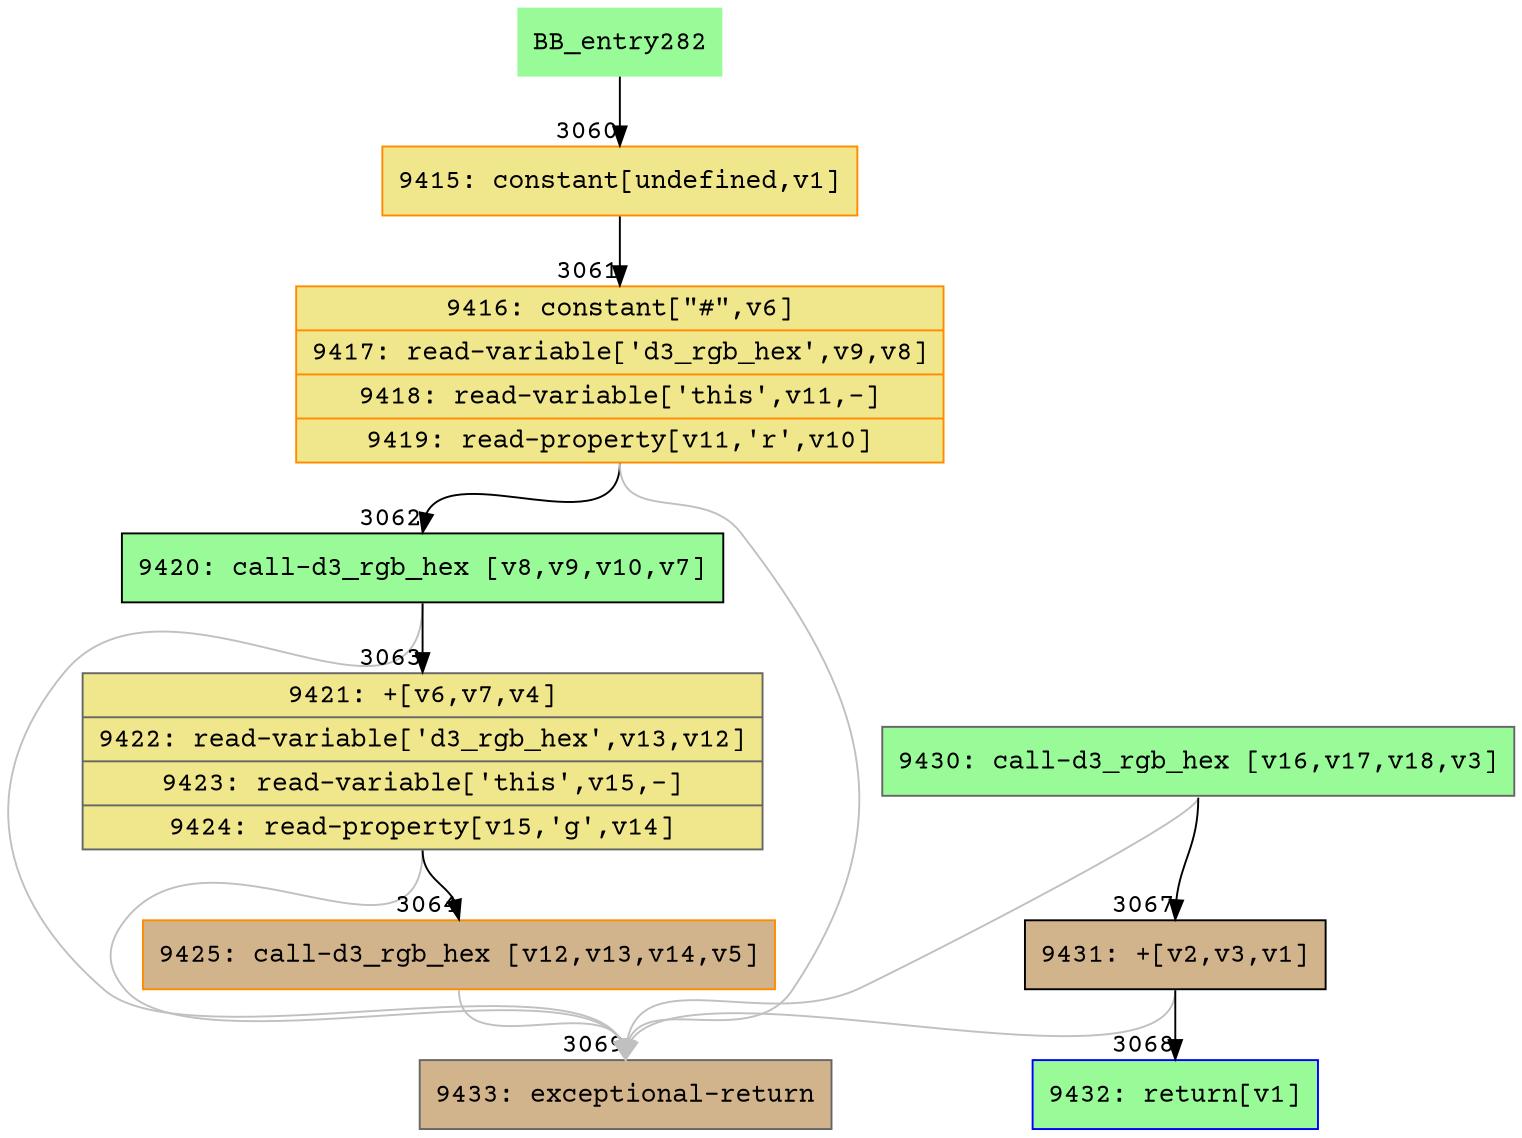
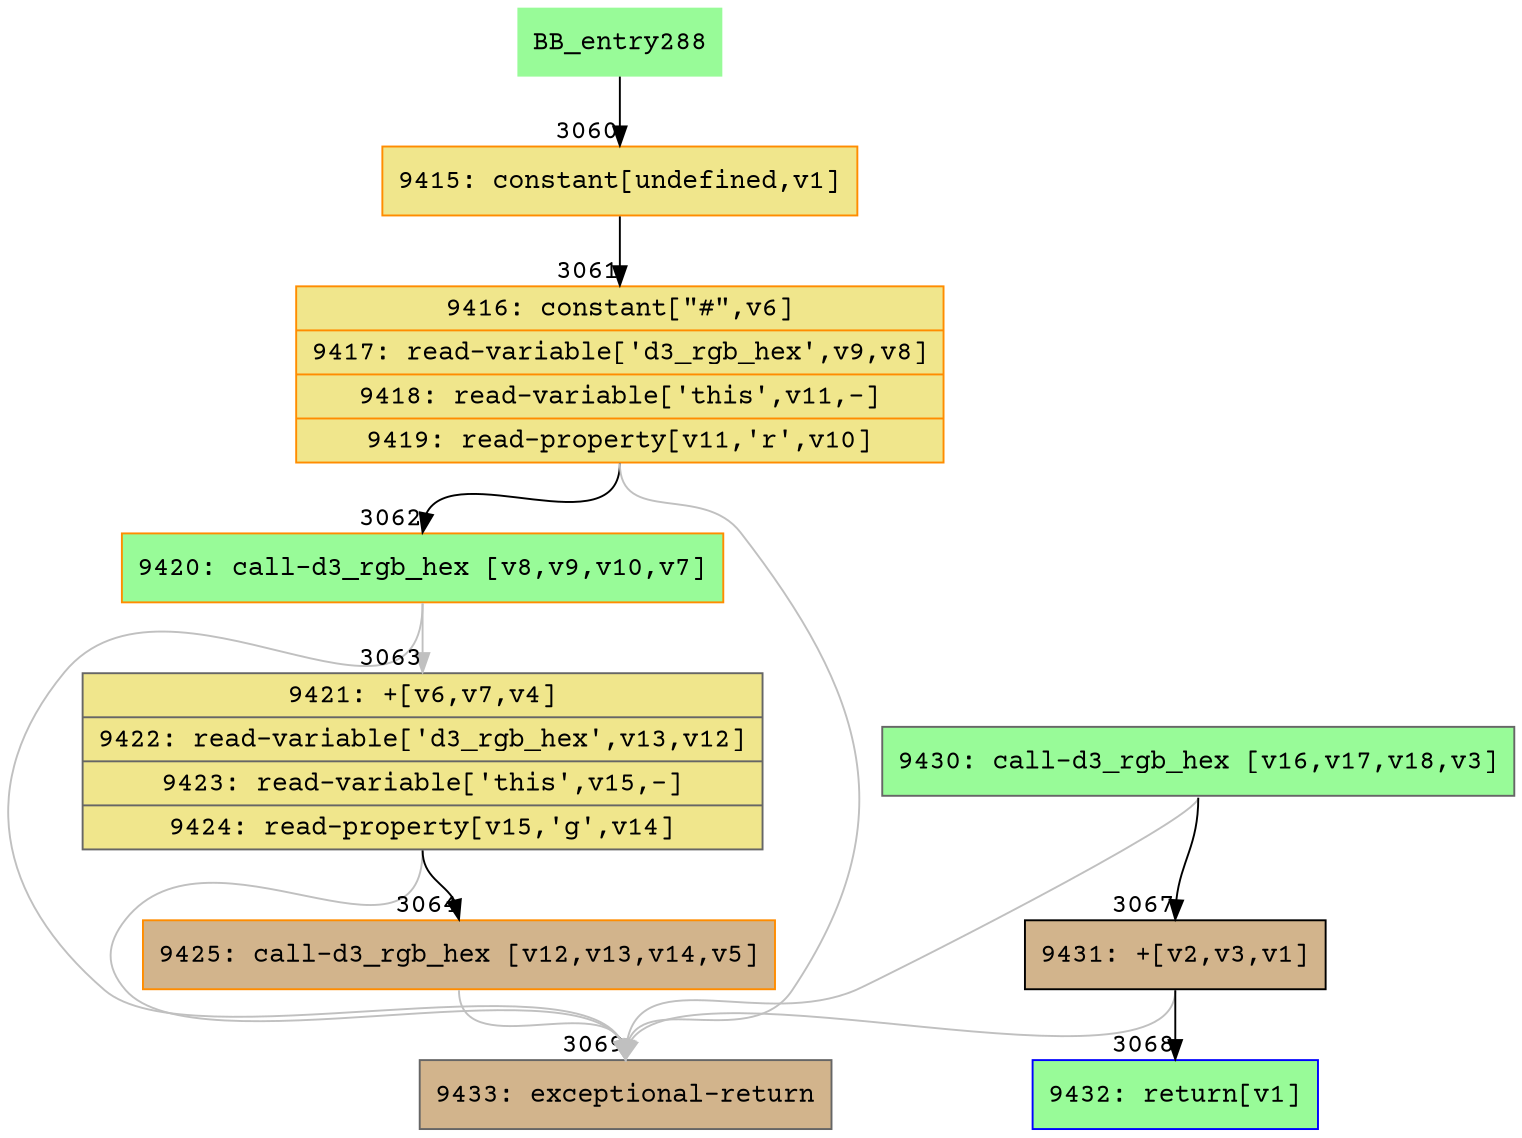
node "BB_entry282": label "BB_entry282" -> "BB_entry288"
node "9420: call-d3_rgb_hex [v8,v9,v10,v7]": color black -> darkorange
edge "9420: call-d3_rgb_hex [v8,v9,v10,v7]" -> "9421: +[v6,v7,v4]": color black -> gray
